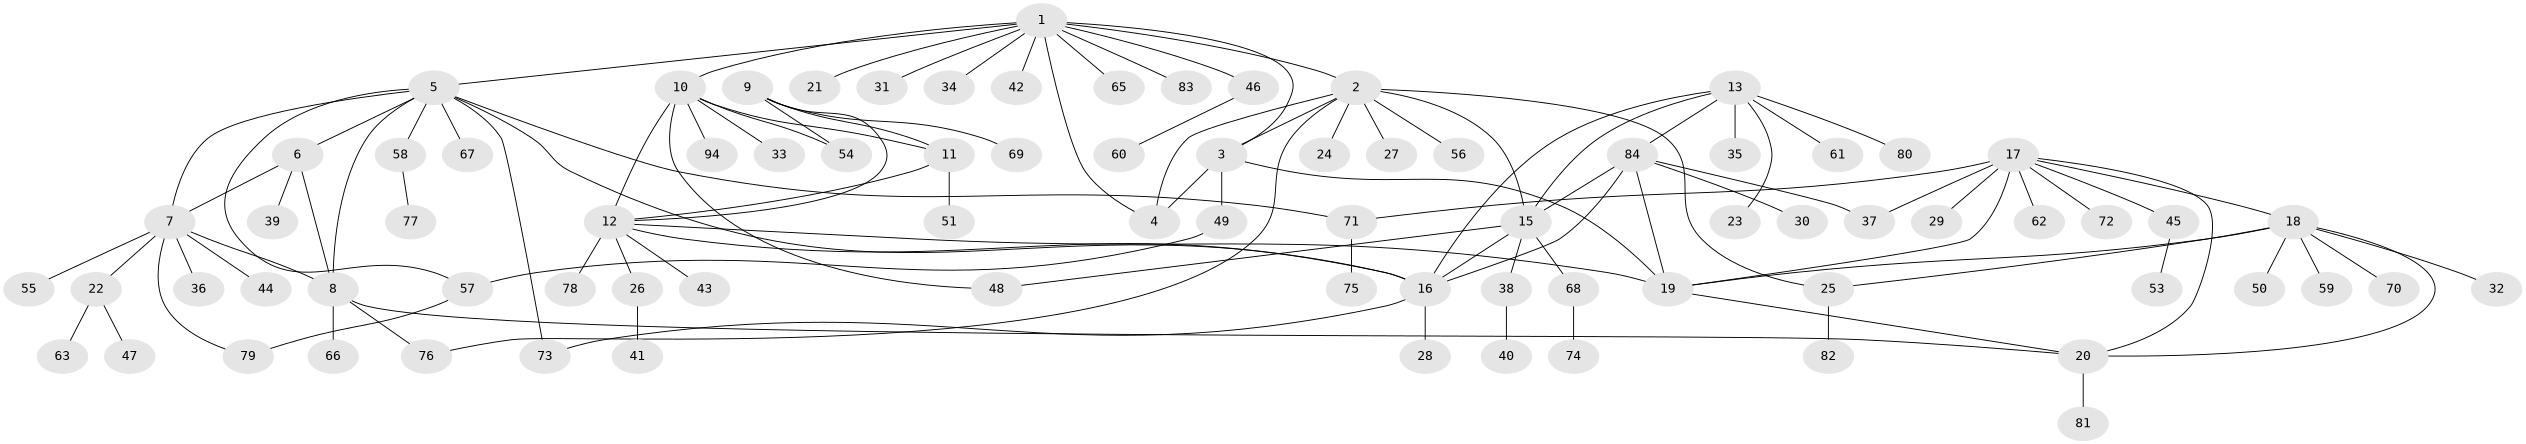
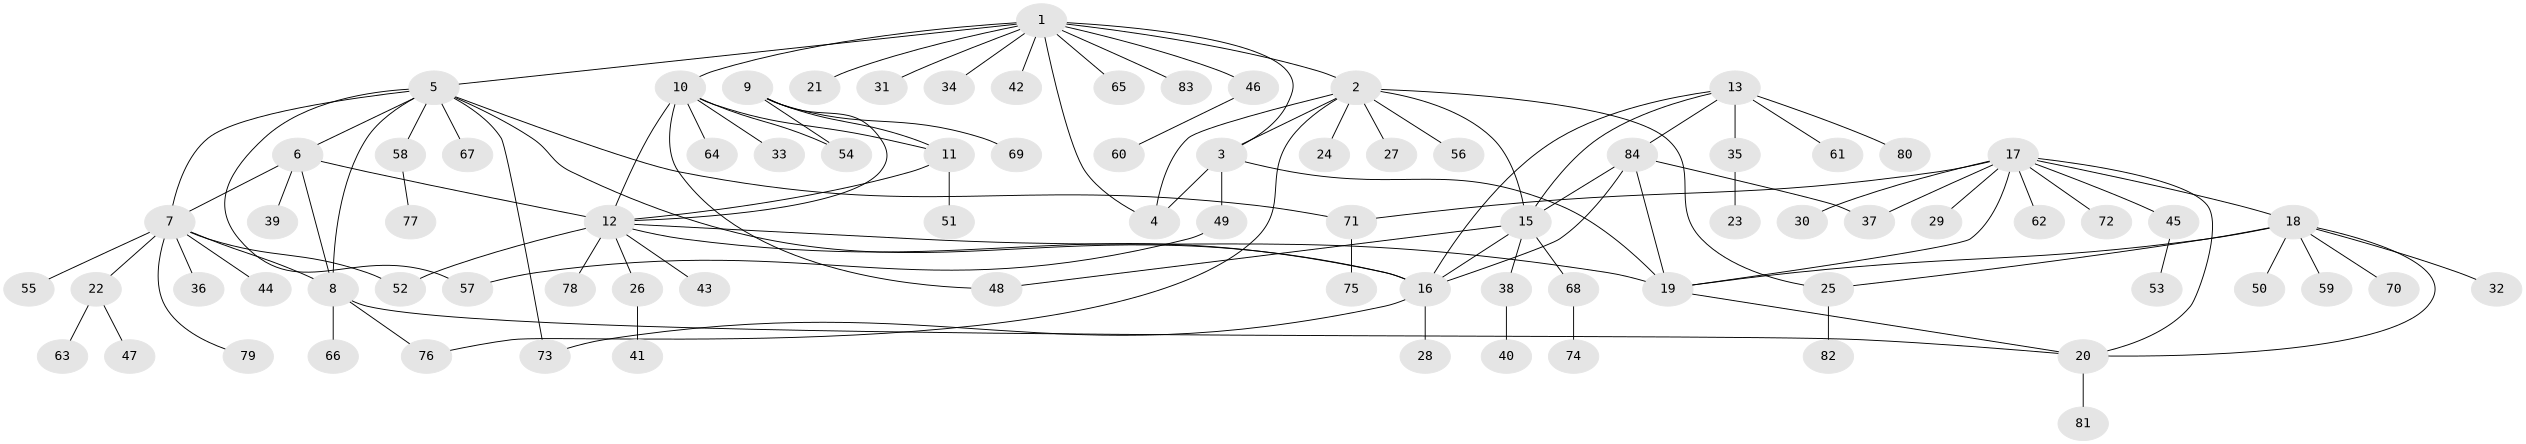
node "94": label "94" -> "64"
edge "13" -- "23": now "35" -- "23"
edge "84" -- "30": now "17" -- "30"
edge "6" -- "12": added
node "52": added
edge "57" -- "79": removed
